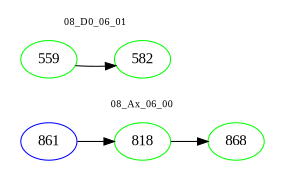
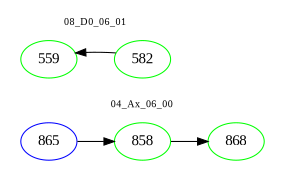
edge "559" -> "582": reversed
cluster "08_Ax_06_00": label "08_Ax_06_00" -> "04_Ax_06_00"
node "861": label "861" -> "865"
node "818": label "818" -> "858"
